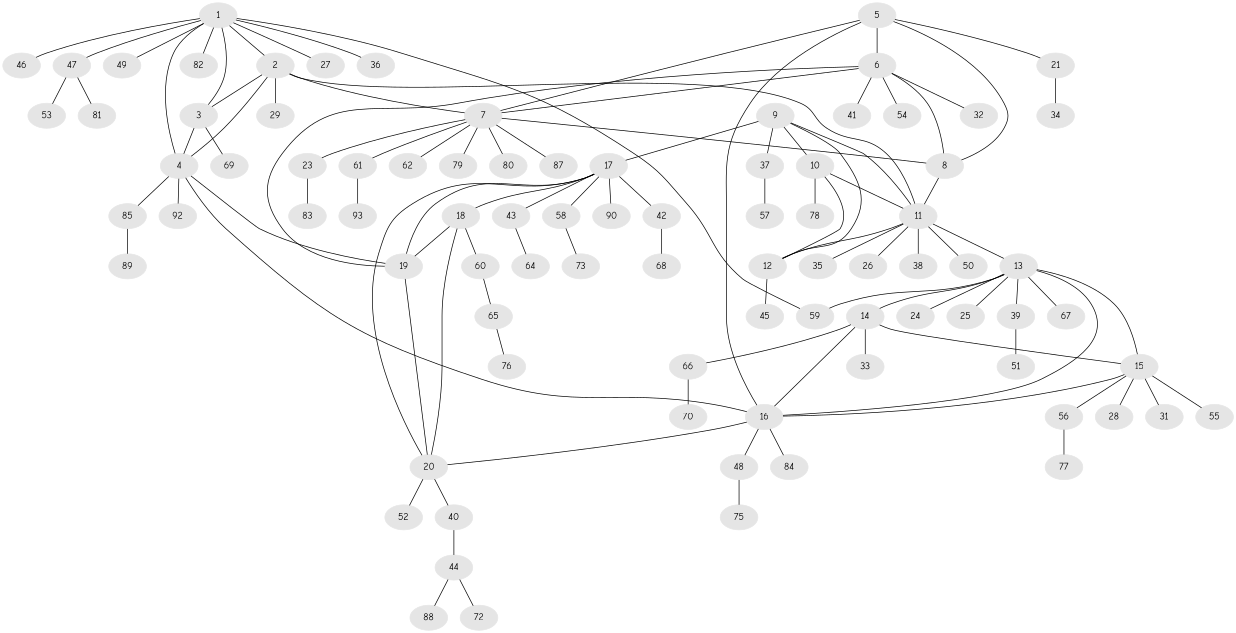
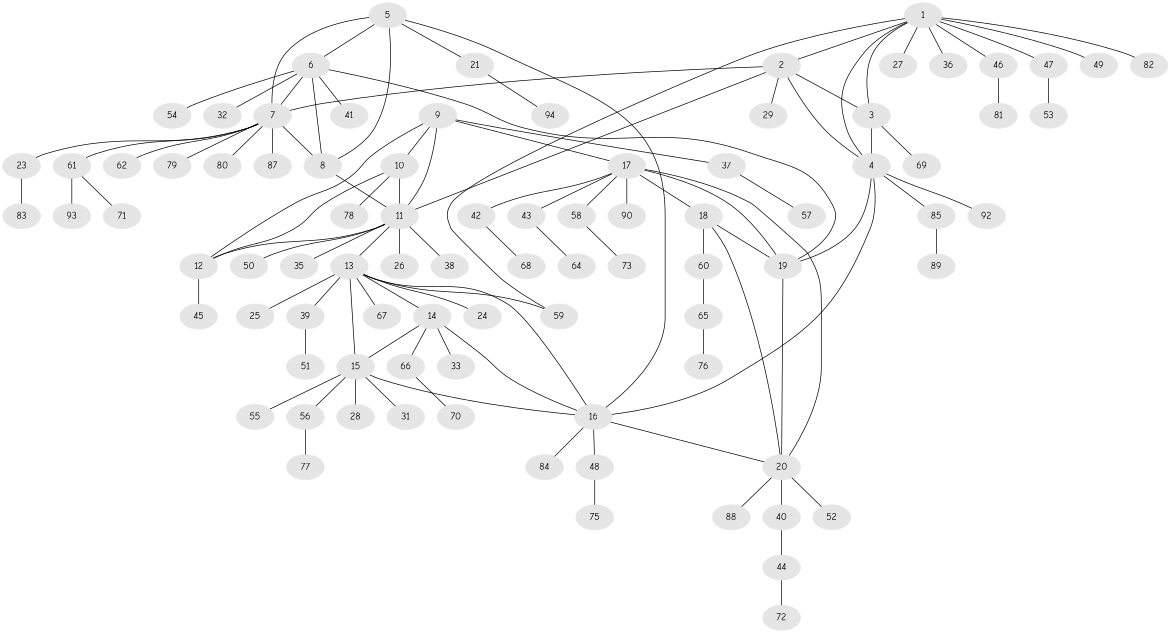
edge "47" -- "81": now "46" -- "81"
node "34": label "34" -> "94"
node "71": added
edge "44" -- "88": now "20" -- "88"
